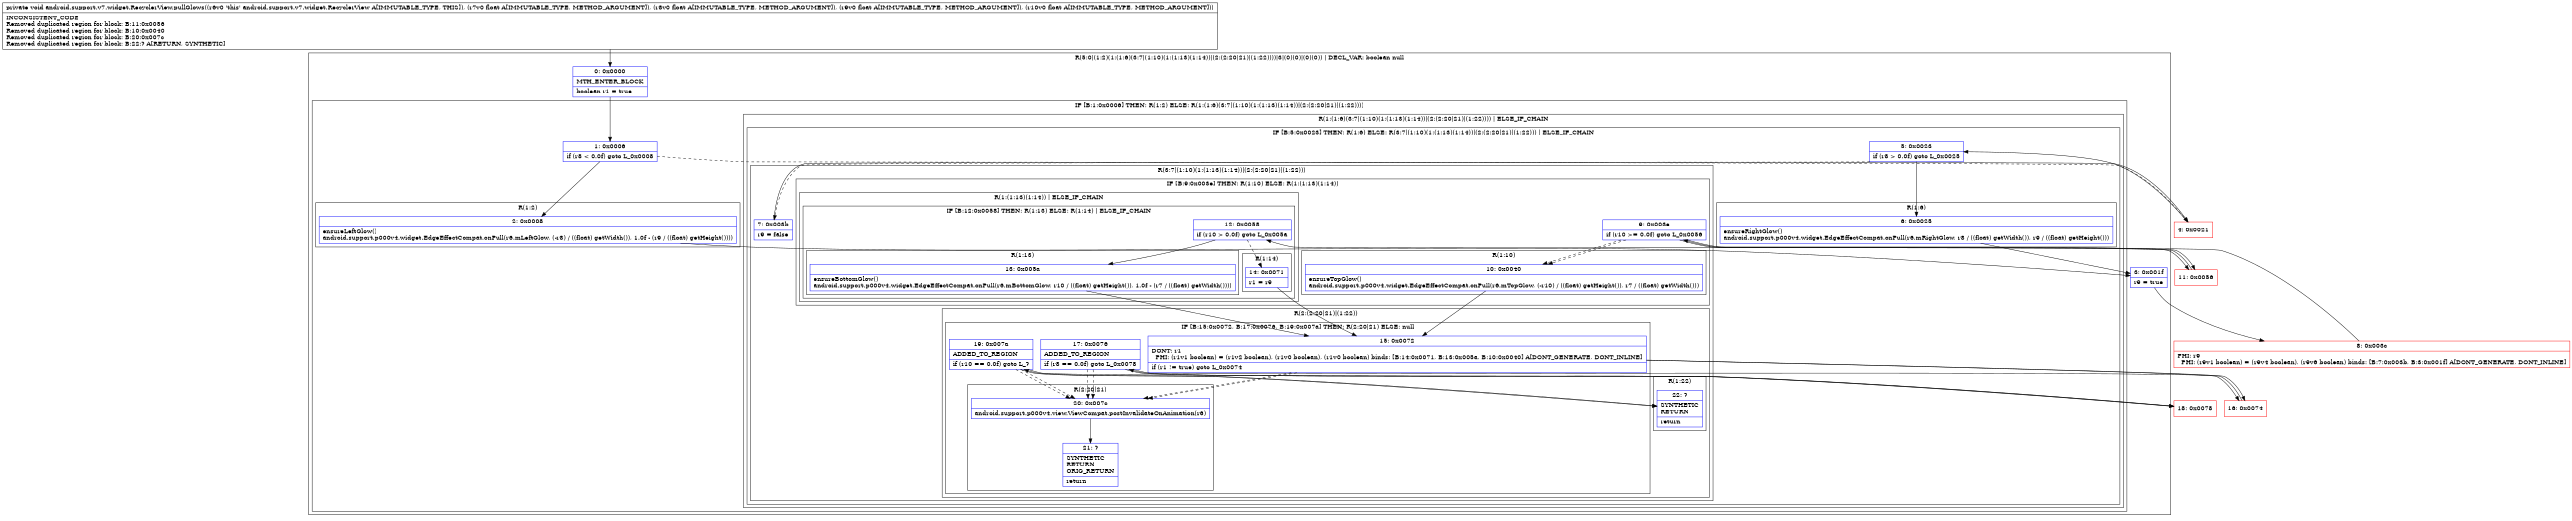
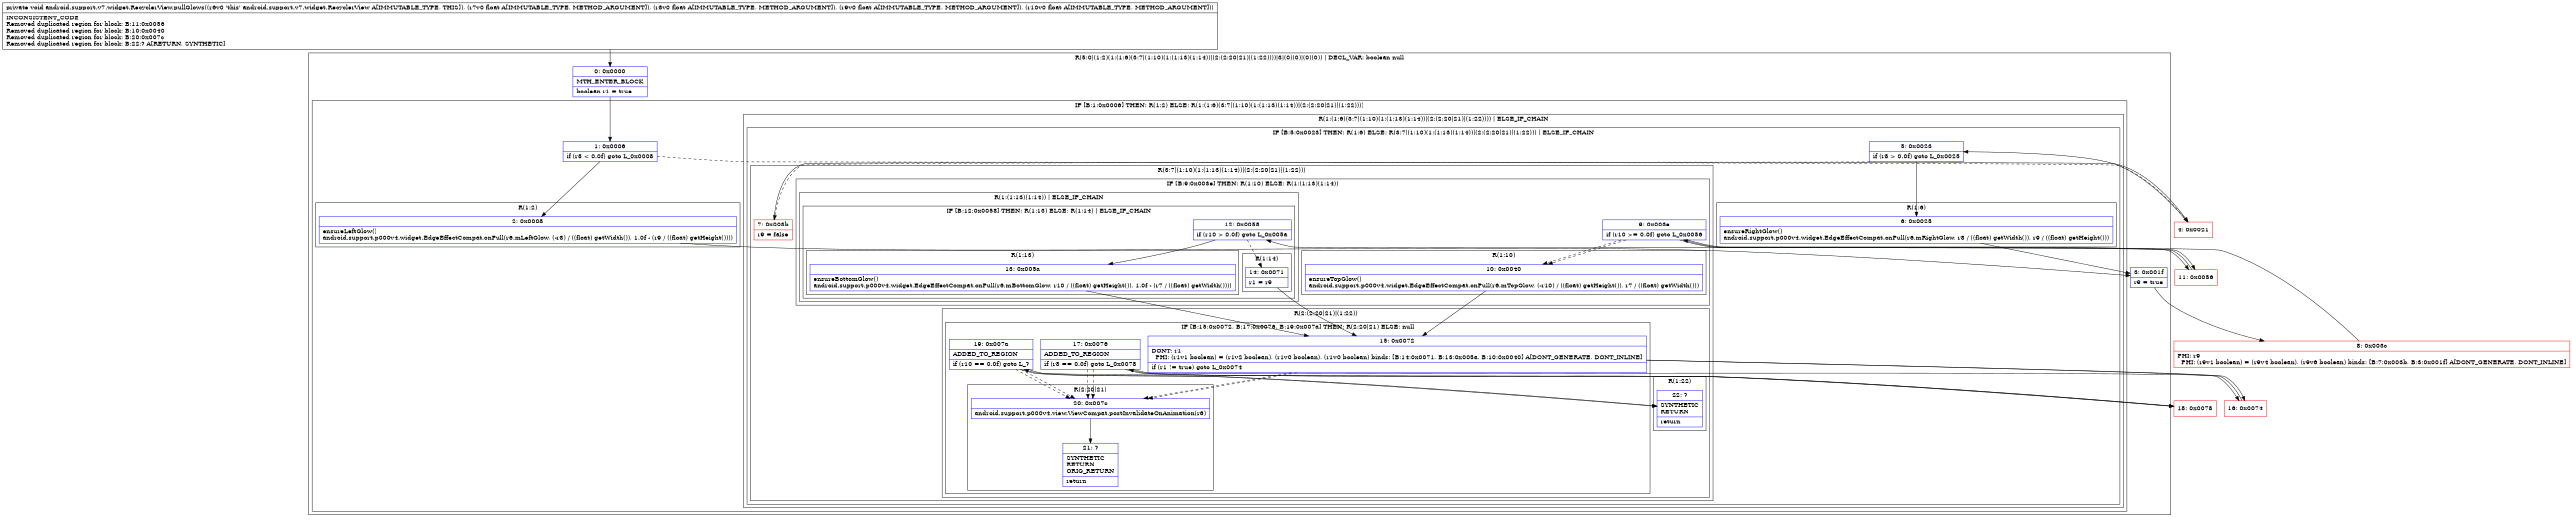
node "7: 0x003b": color blue -> red
